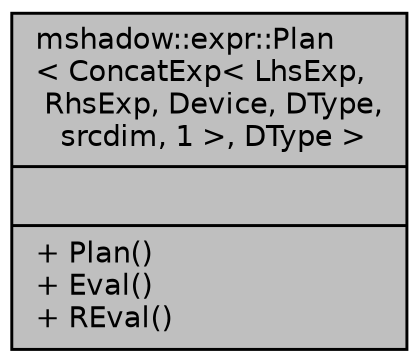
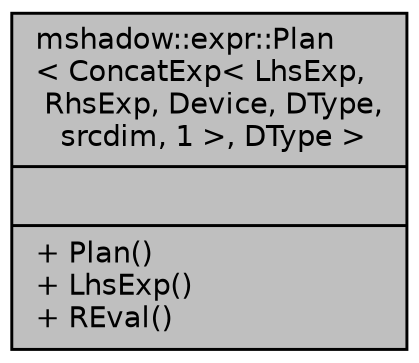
node "mshadow::expr::Plan": text "+ Eval()" -> "+ LhsExp()"
